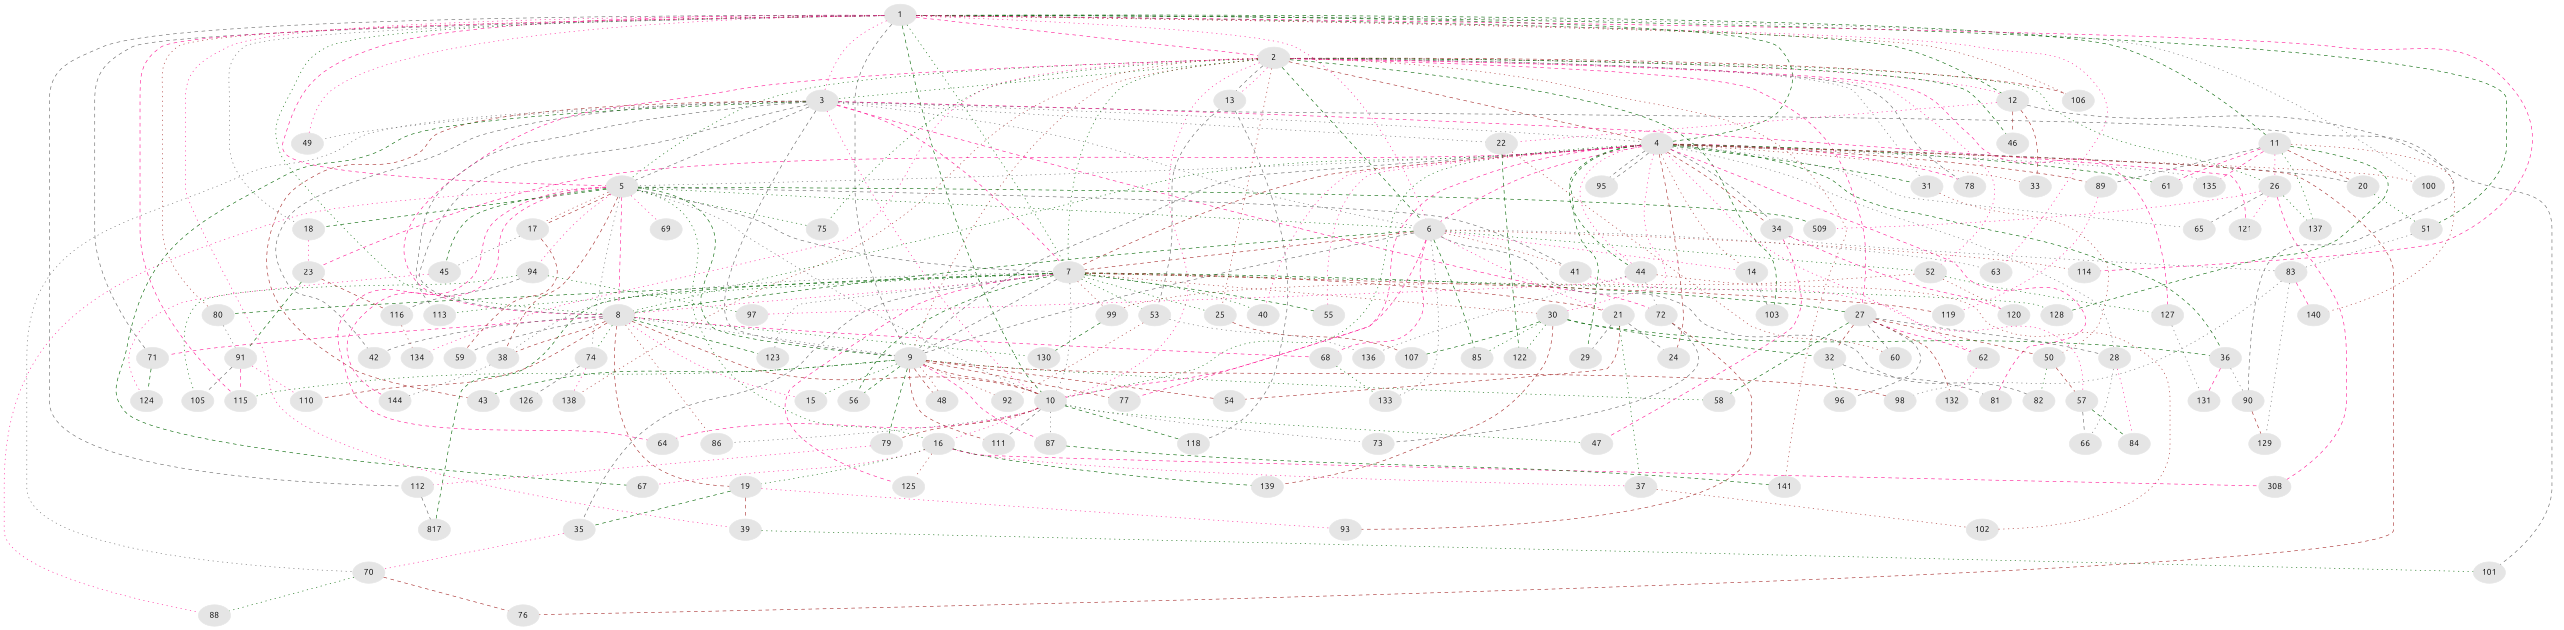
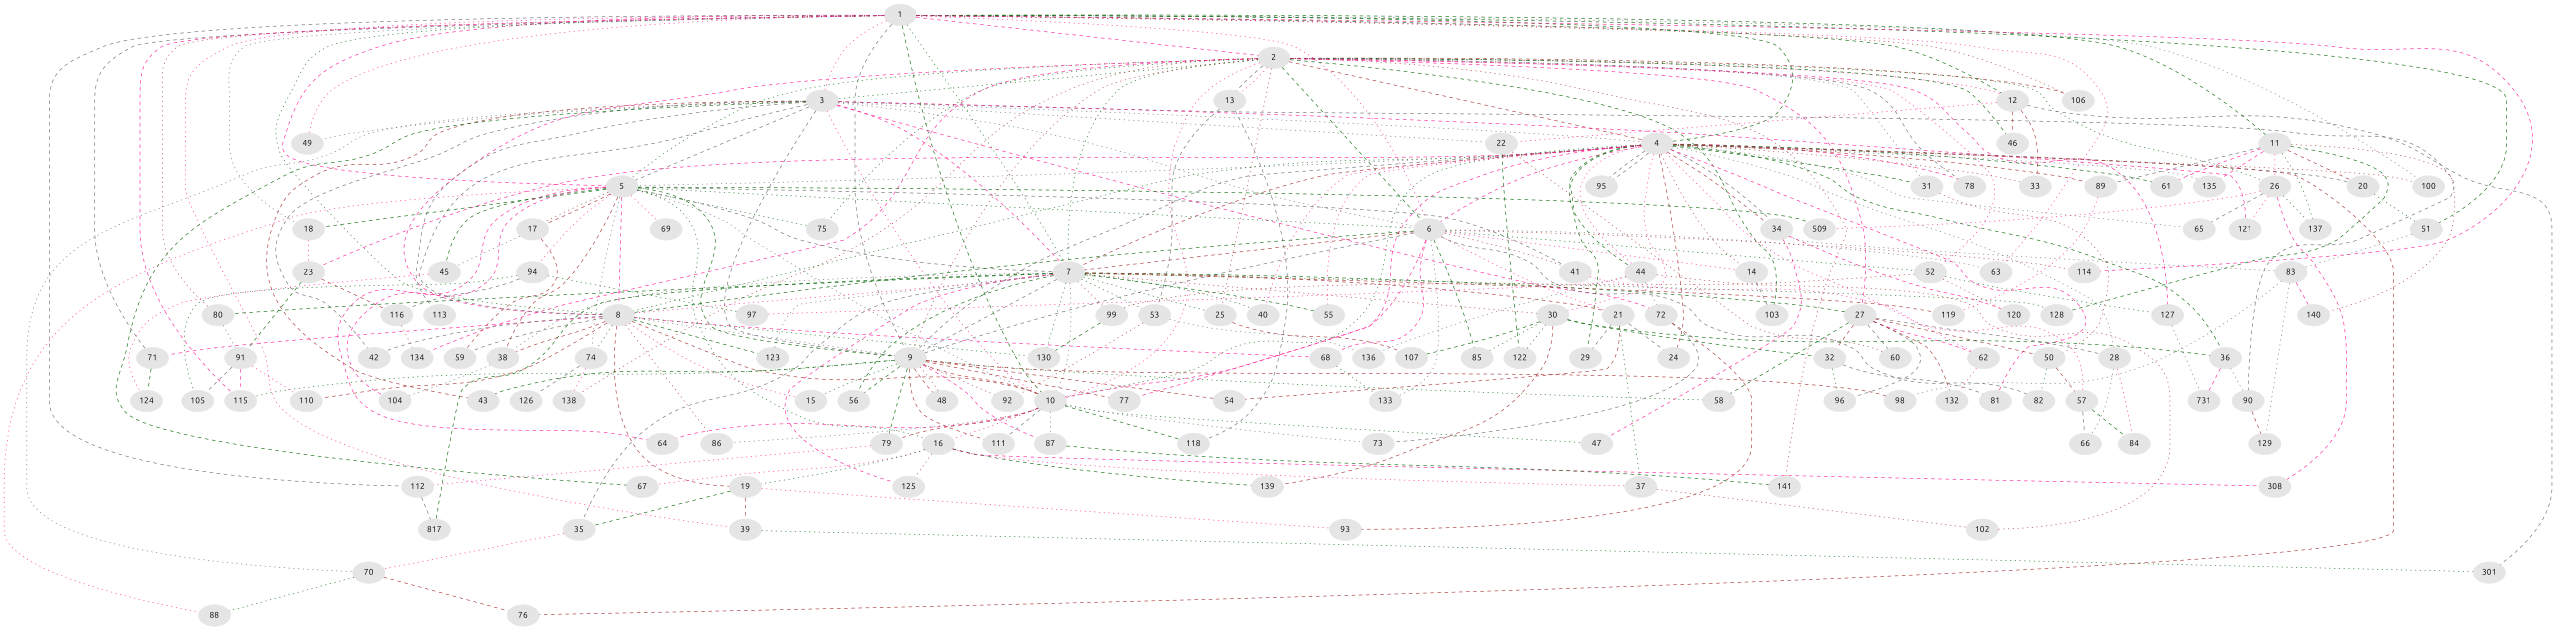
edge "2" -- "134": style dotted -> dashed
edge "7" -- "113": now "7" -- "130"
node "144": label "144" -> "104"
node "131": label "131" -> "731"
node "101": label "101" -> "301"
